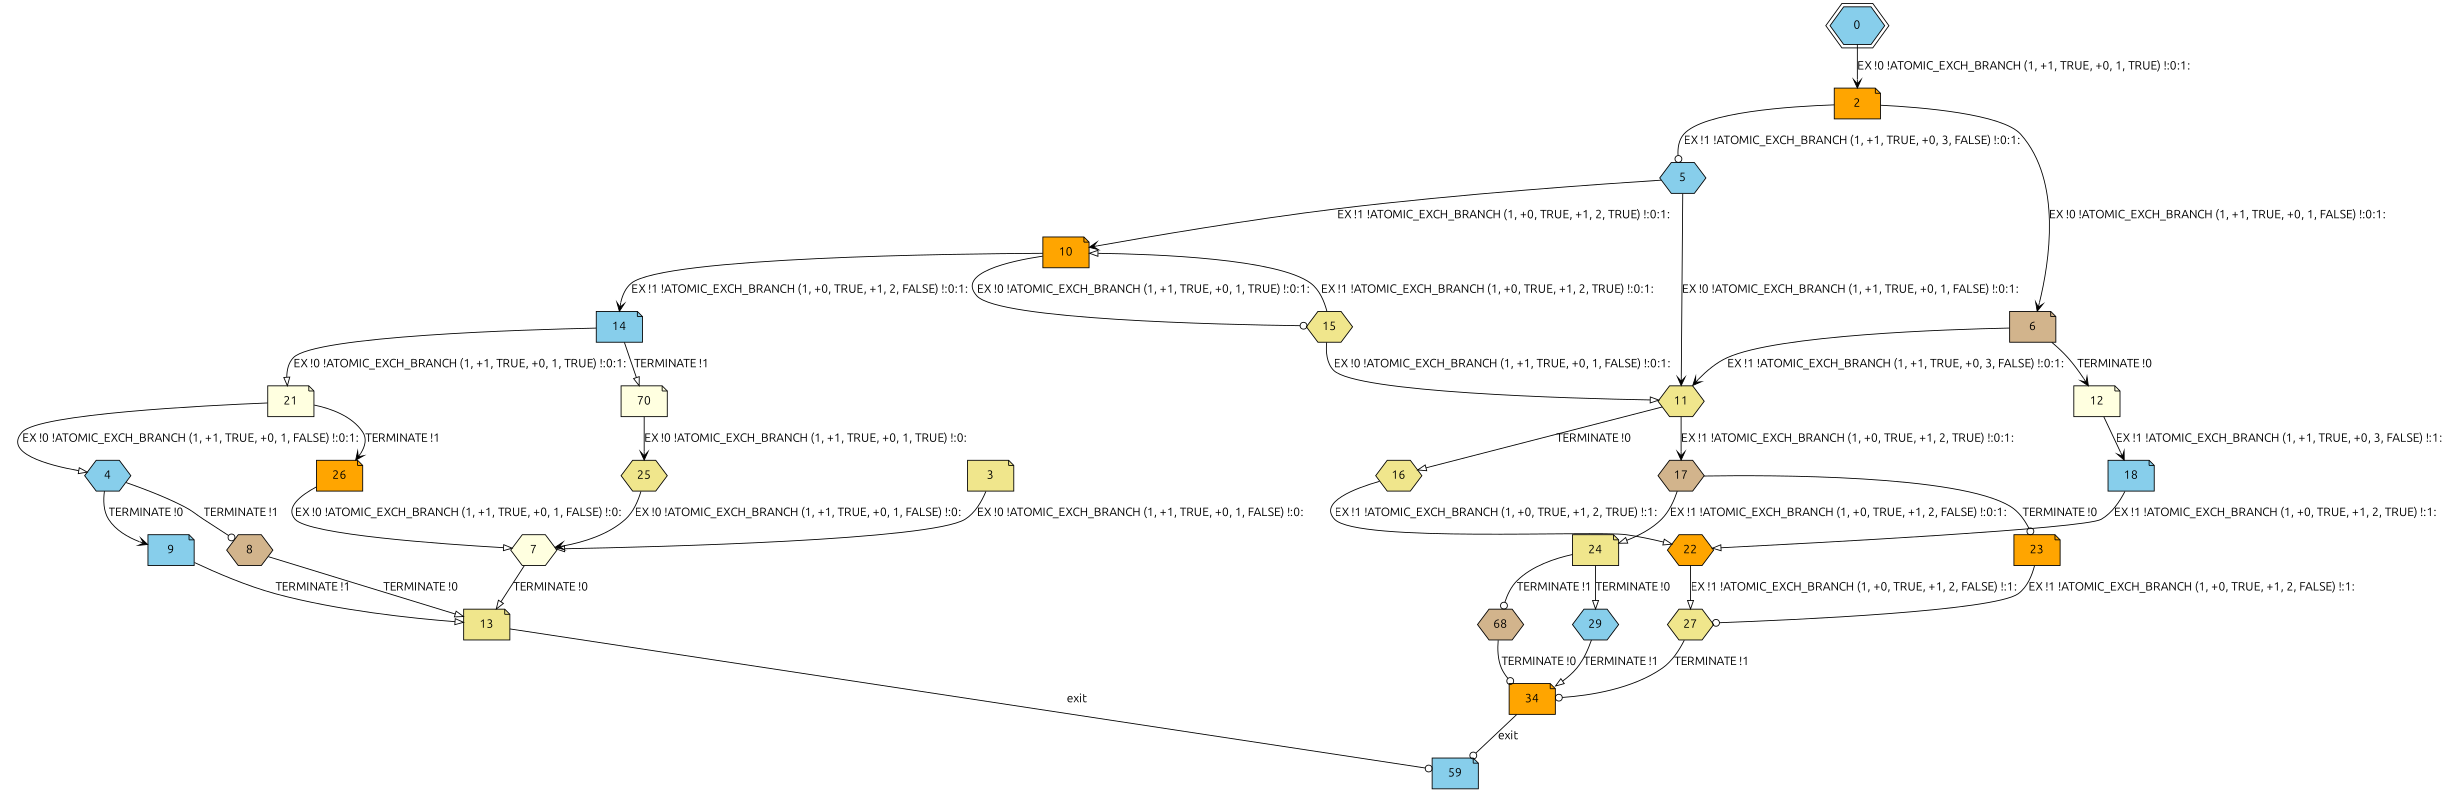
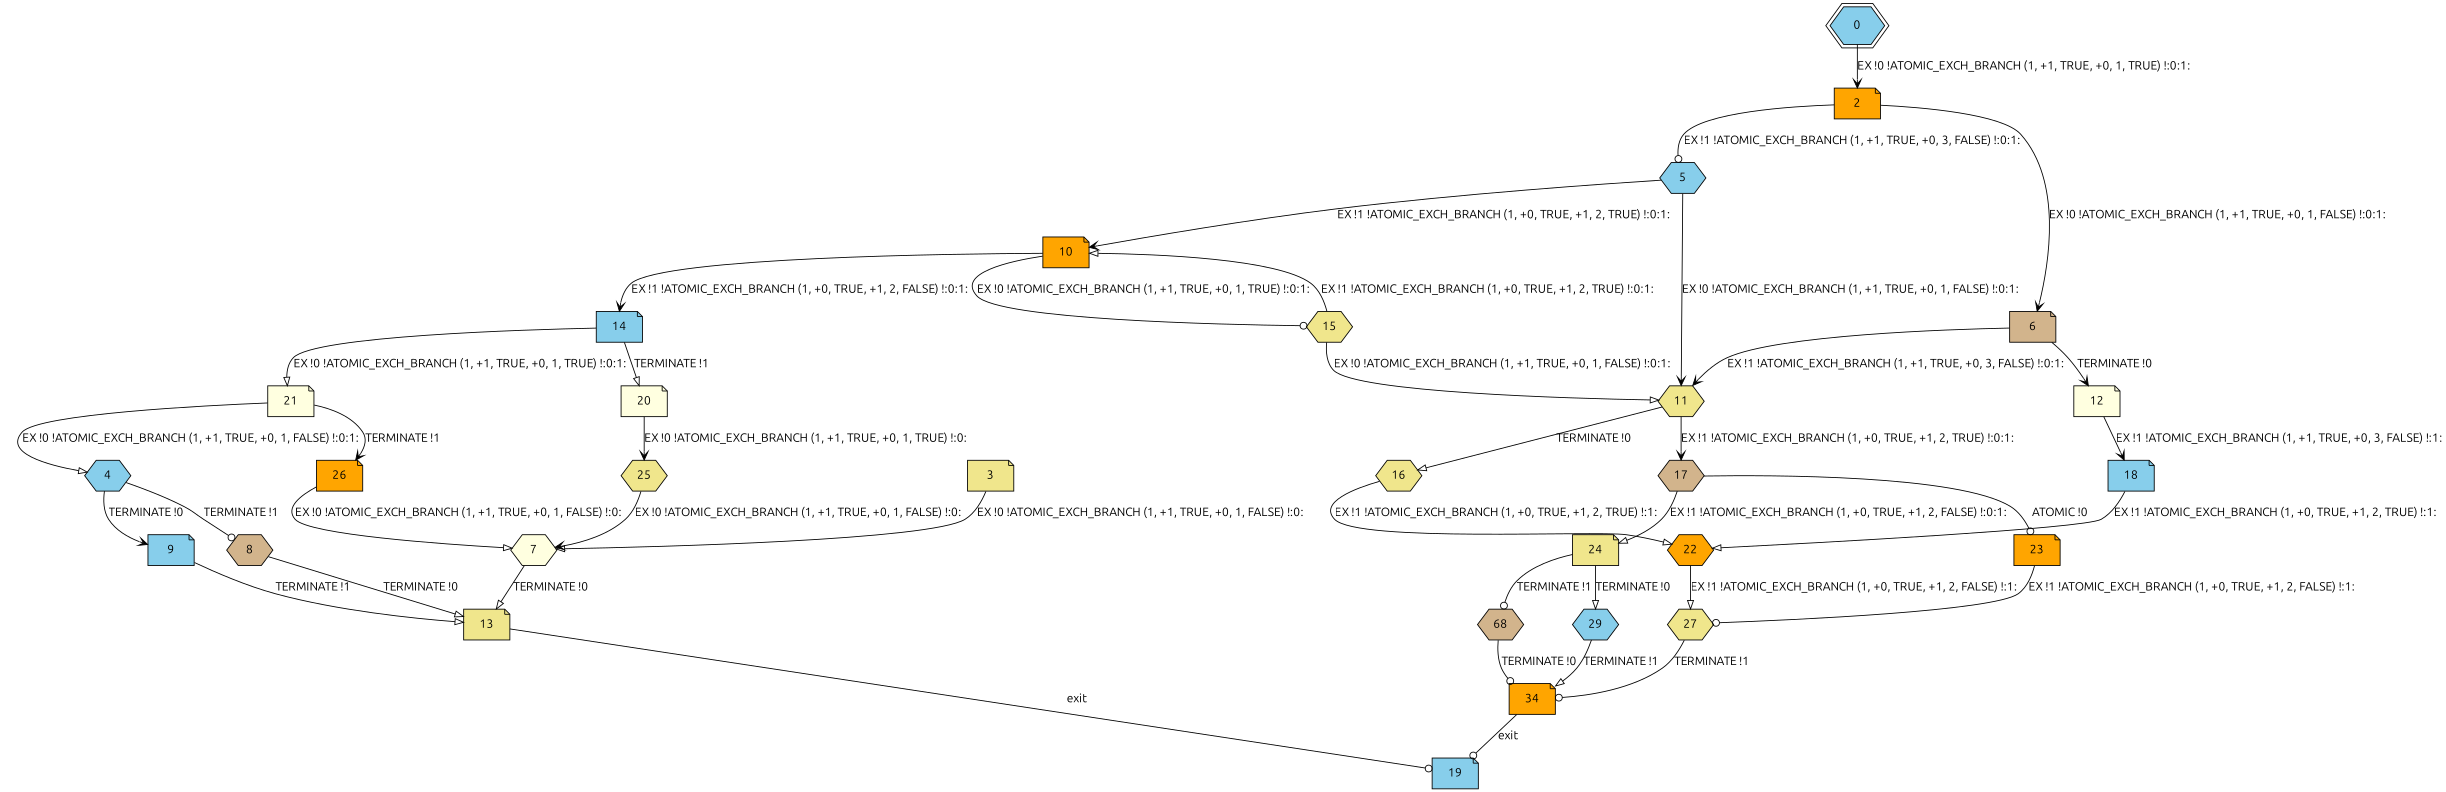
node "70": label "70" -> "20"
edge "17" -> "23": label "TERMINATE !0" -> "ATOMIC !0"
node "59": label "59" -> "19"
